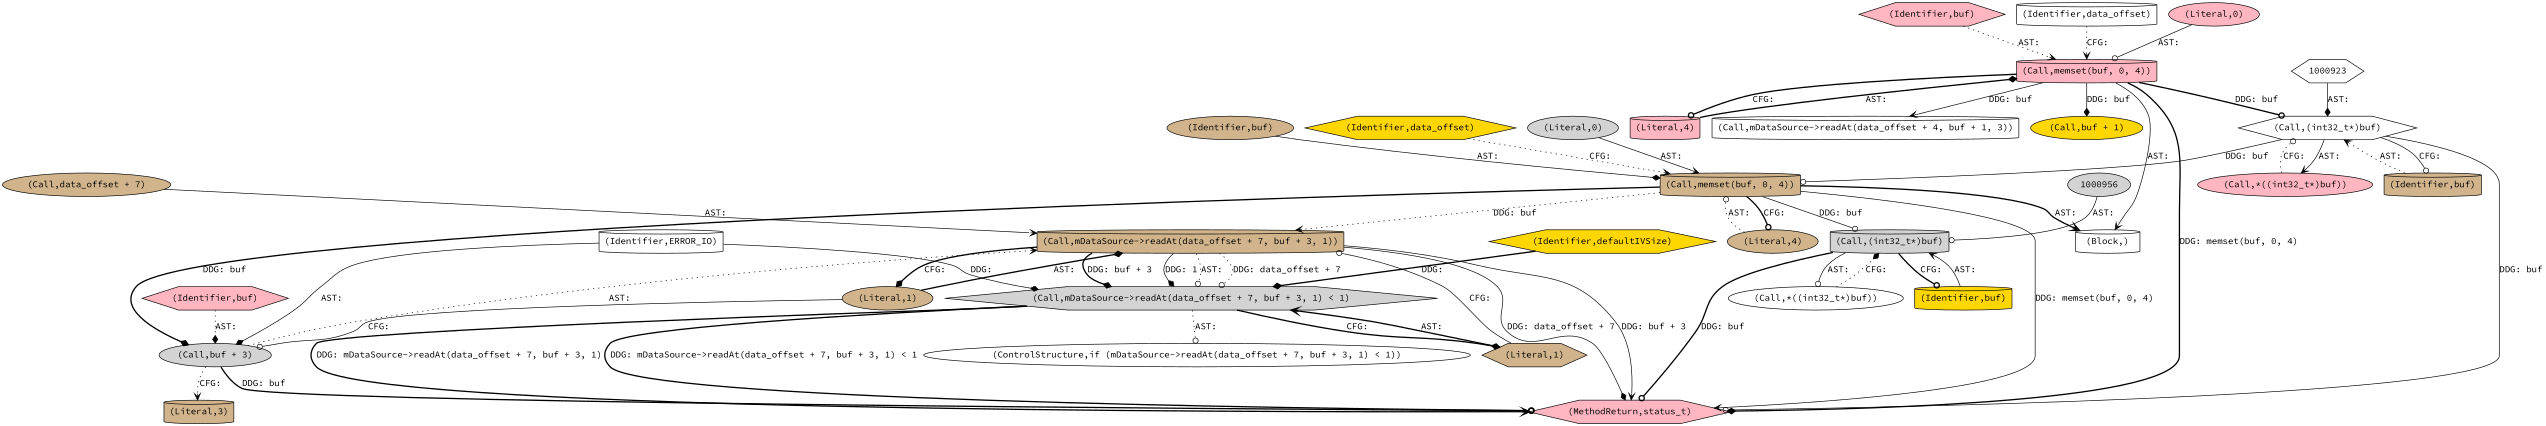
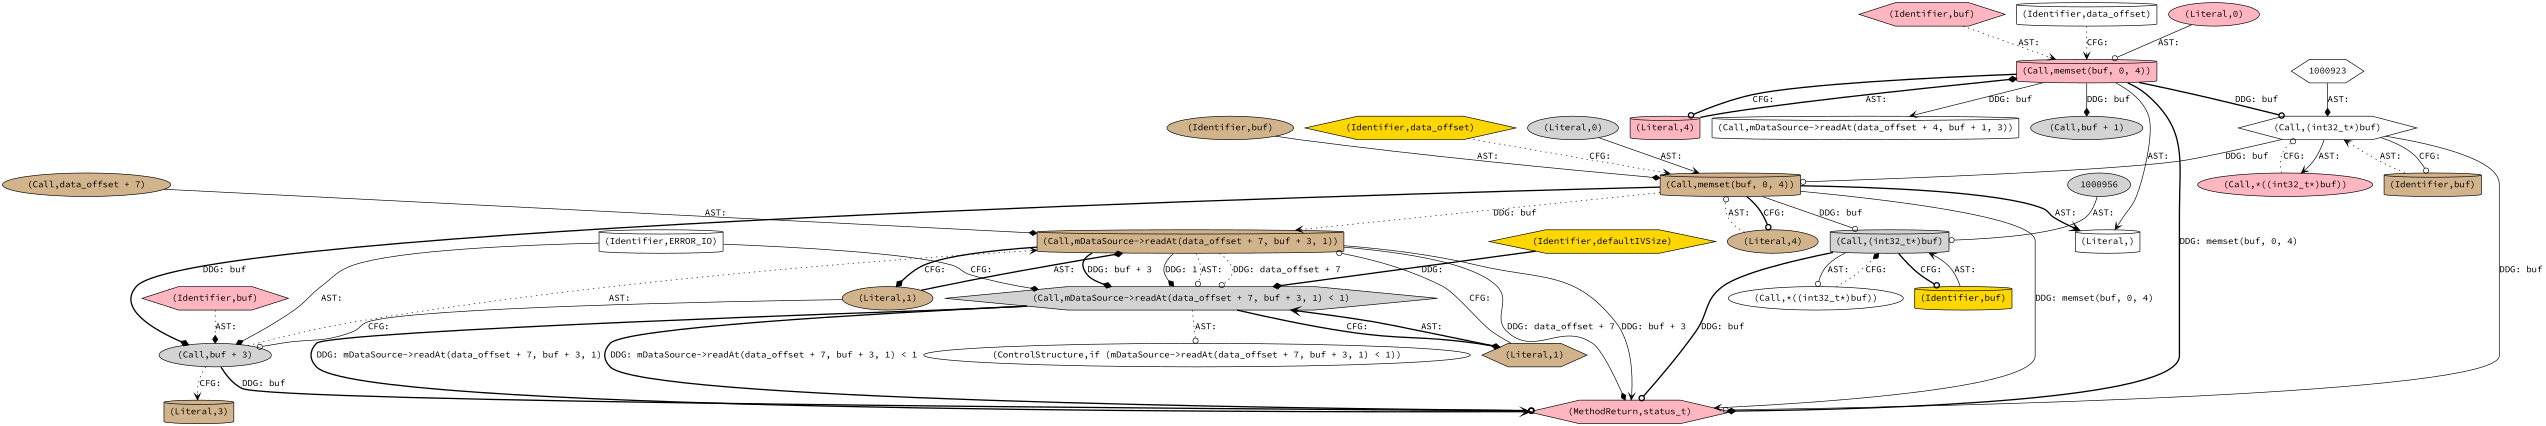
node "(Call,buf + 1)": fillcolor gold -> lightgrey
edge "(Call,data_offset + 7)" -> "(Call,mDataSource->readAt(data_offset + 7, buf + 3, 1))": arrowhead vee -> diamond
node "(Block,)": label "(Block,)" -> "(Literal,)"
edge "(Identifier,ERROR_IO)" -> "(Call,mDataSource->readAt(data_offset + 7, buf + 3, 1) < 1)": label "DDG: " -> "CFG: "
